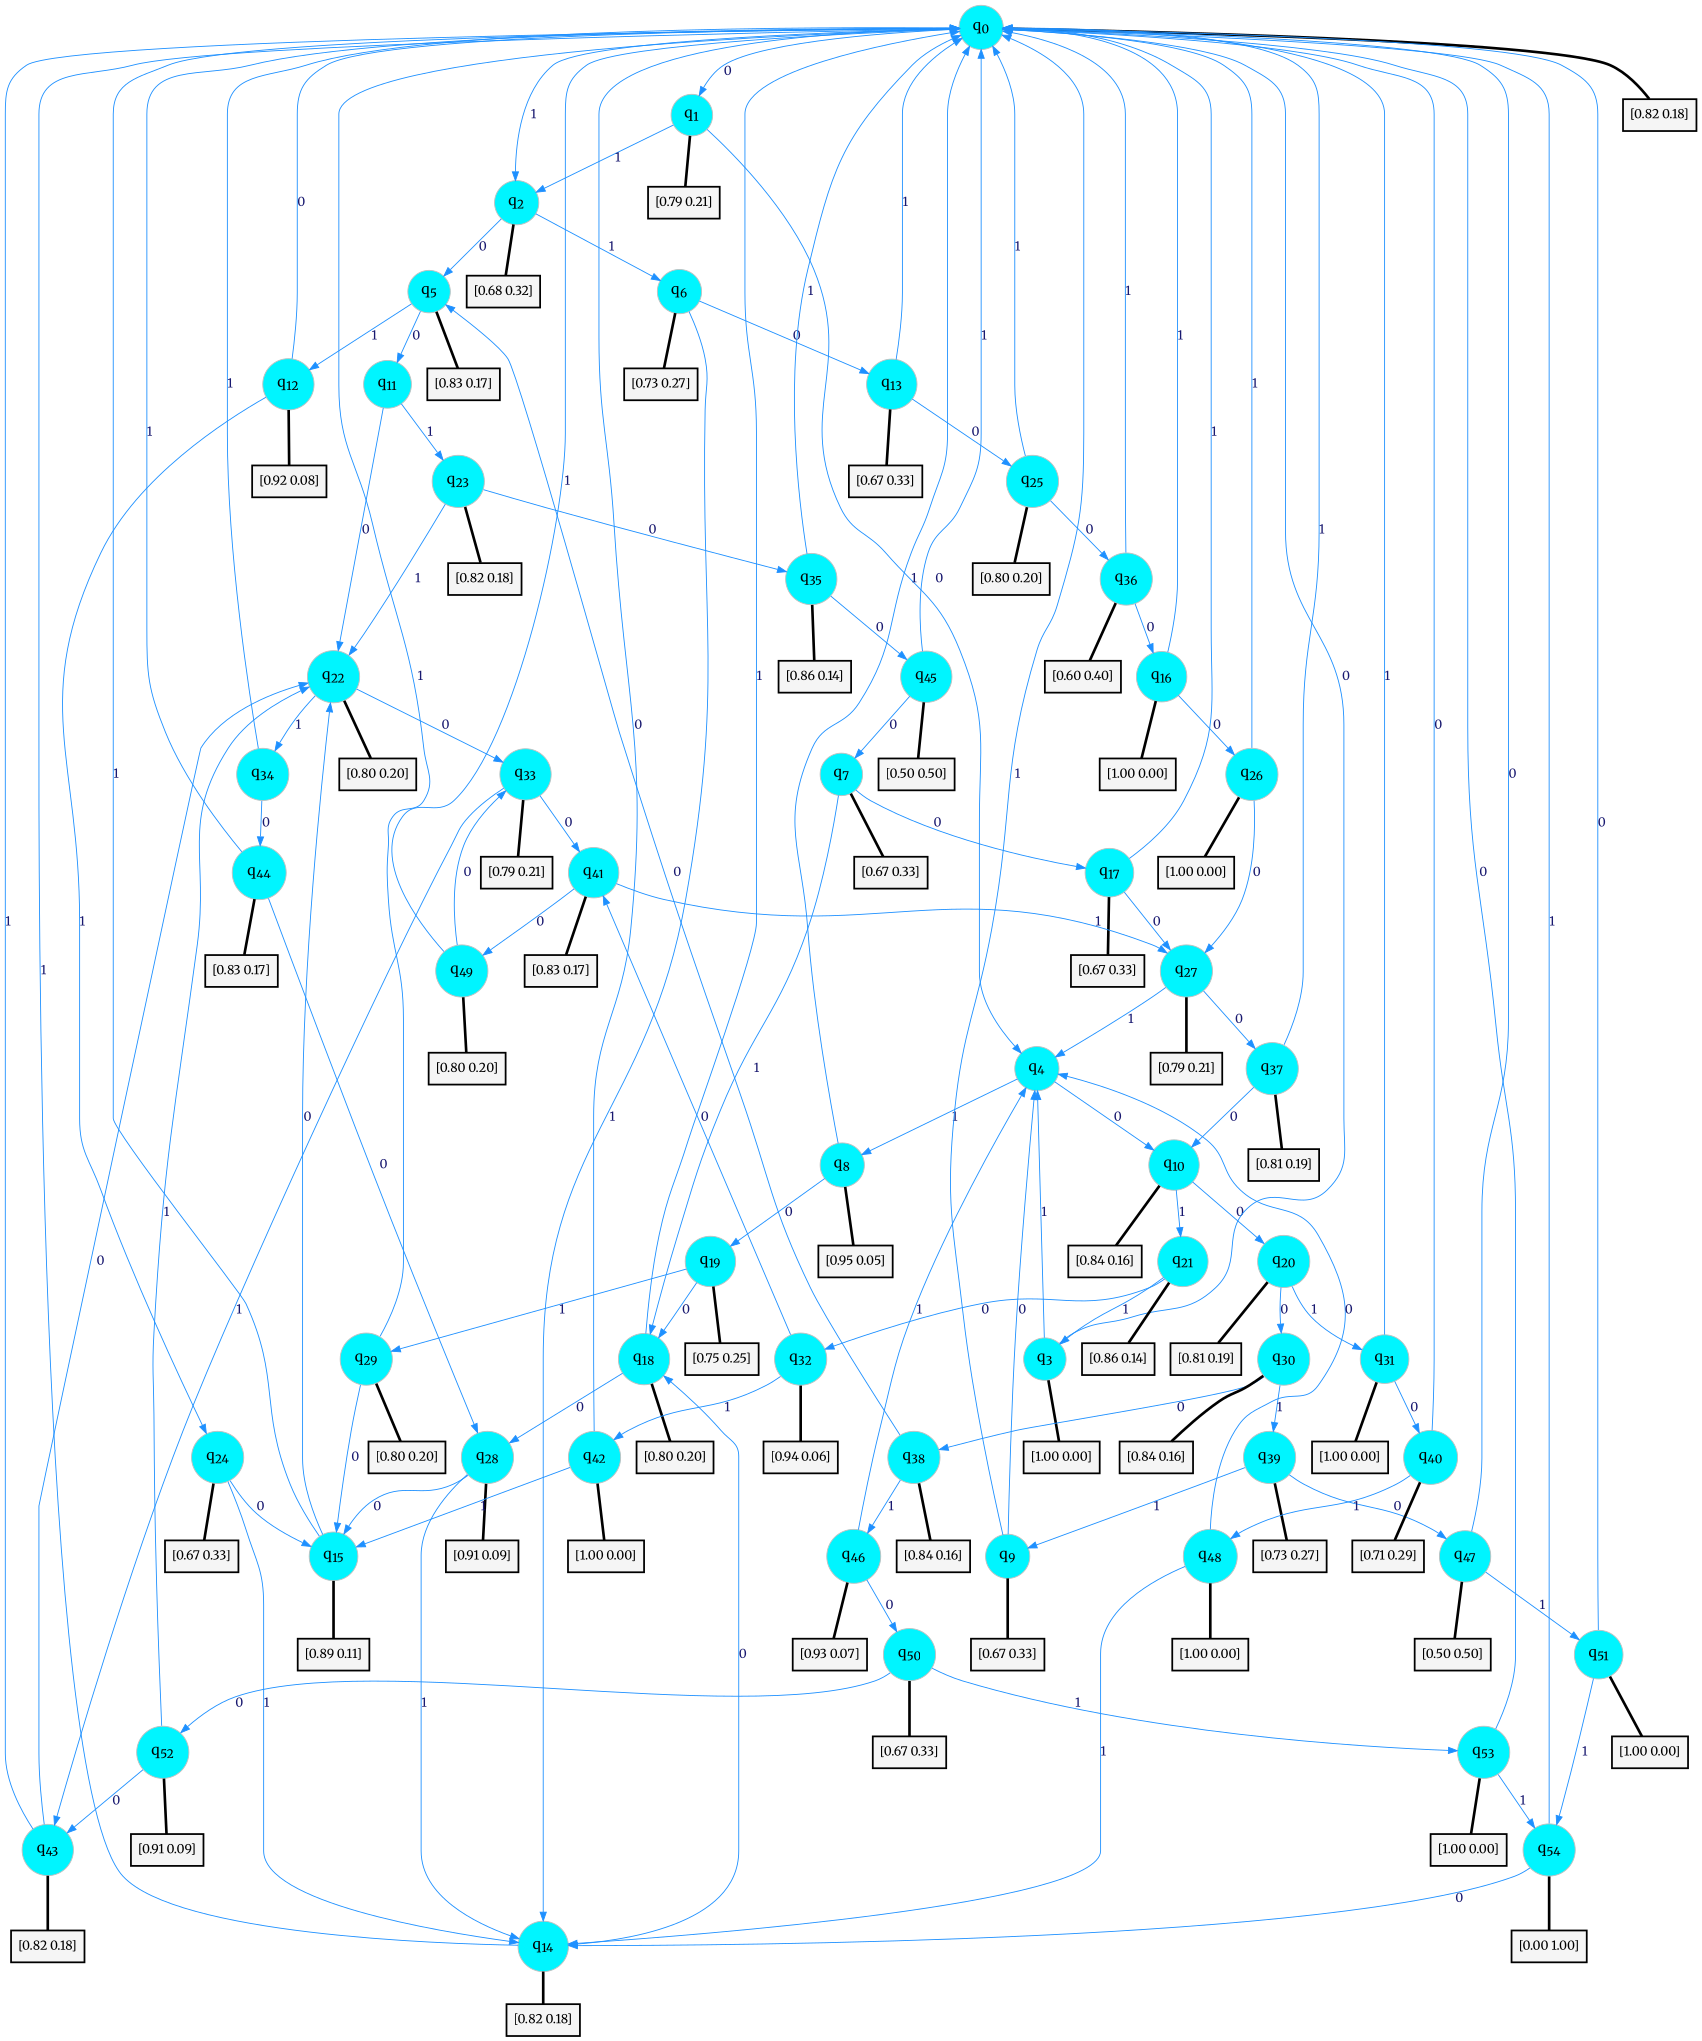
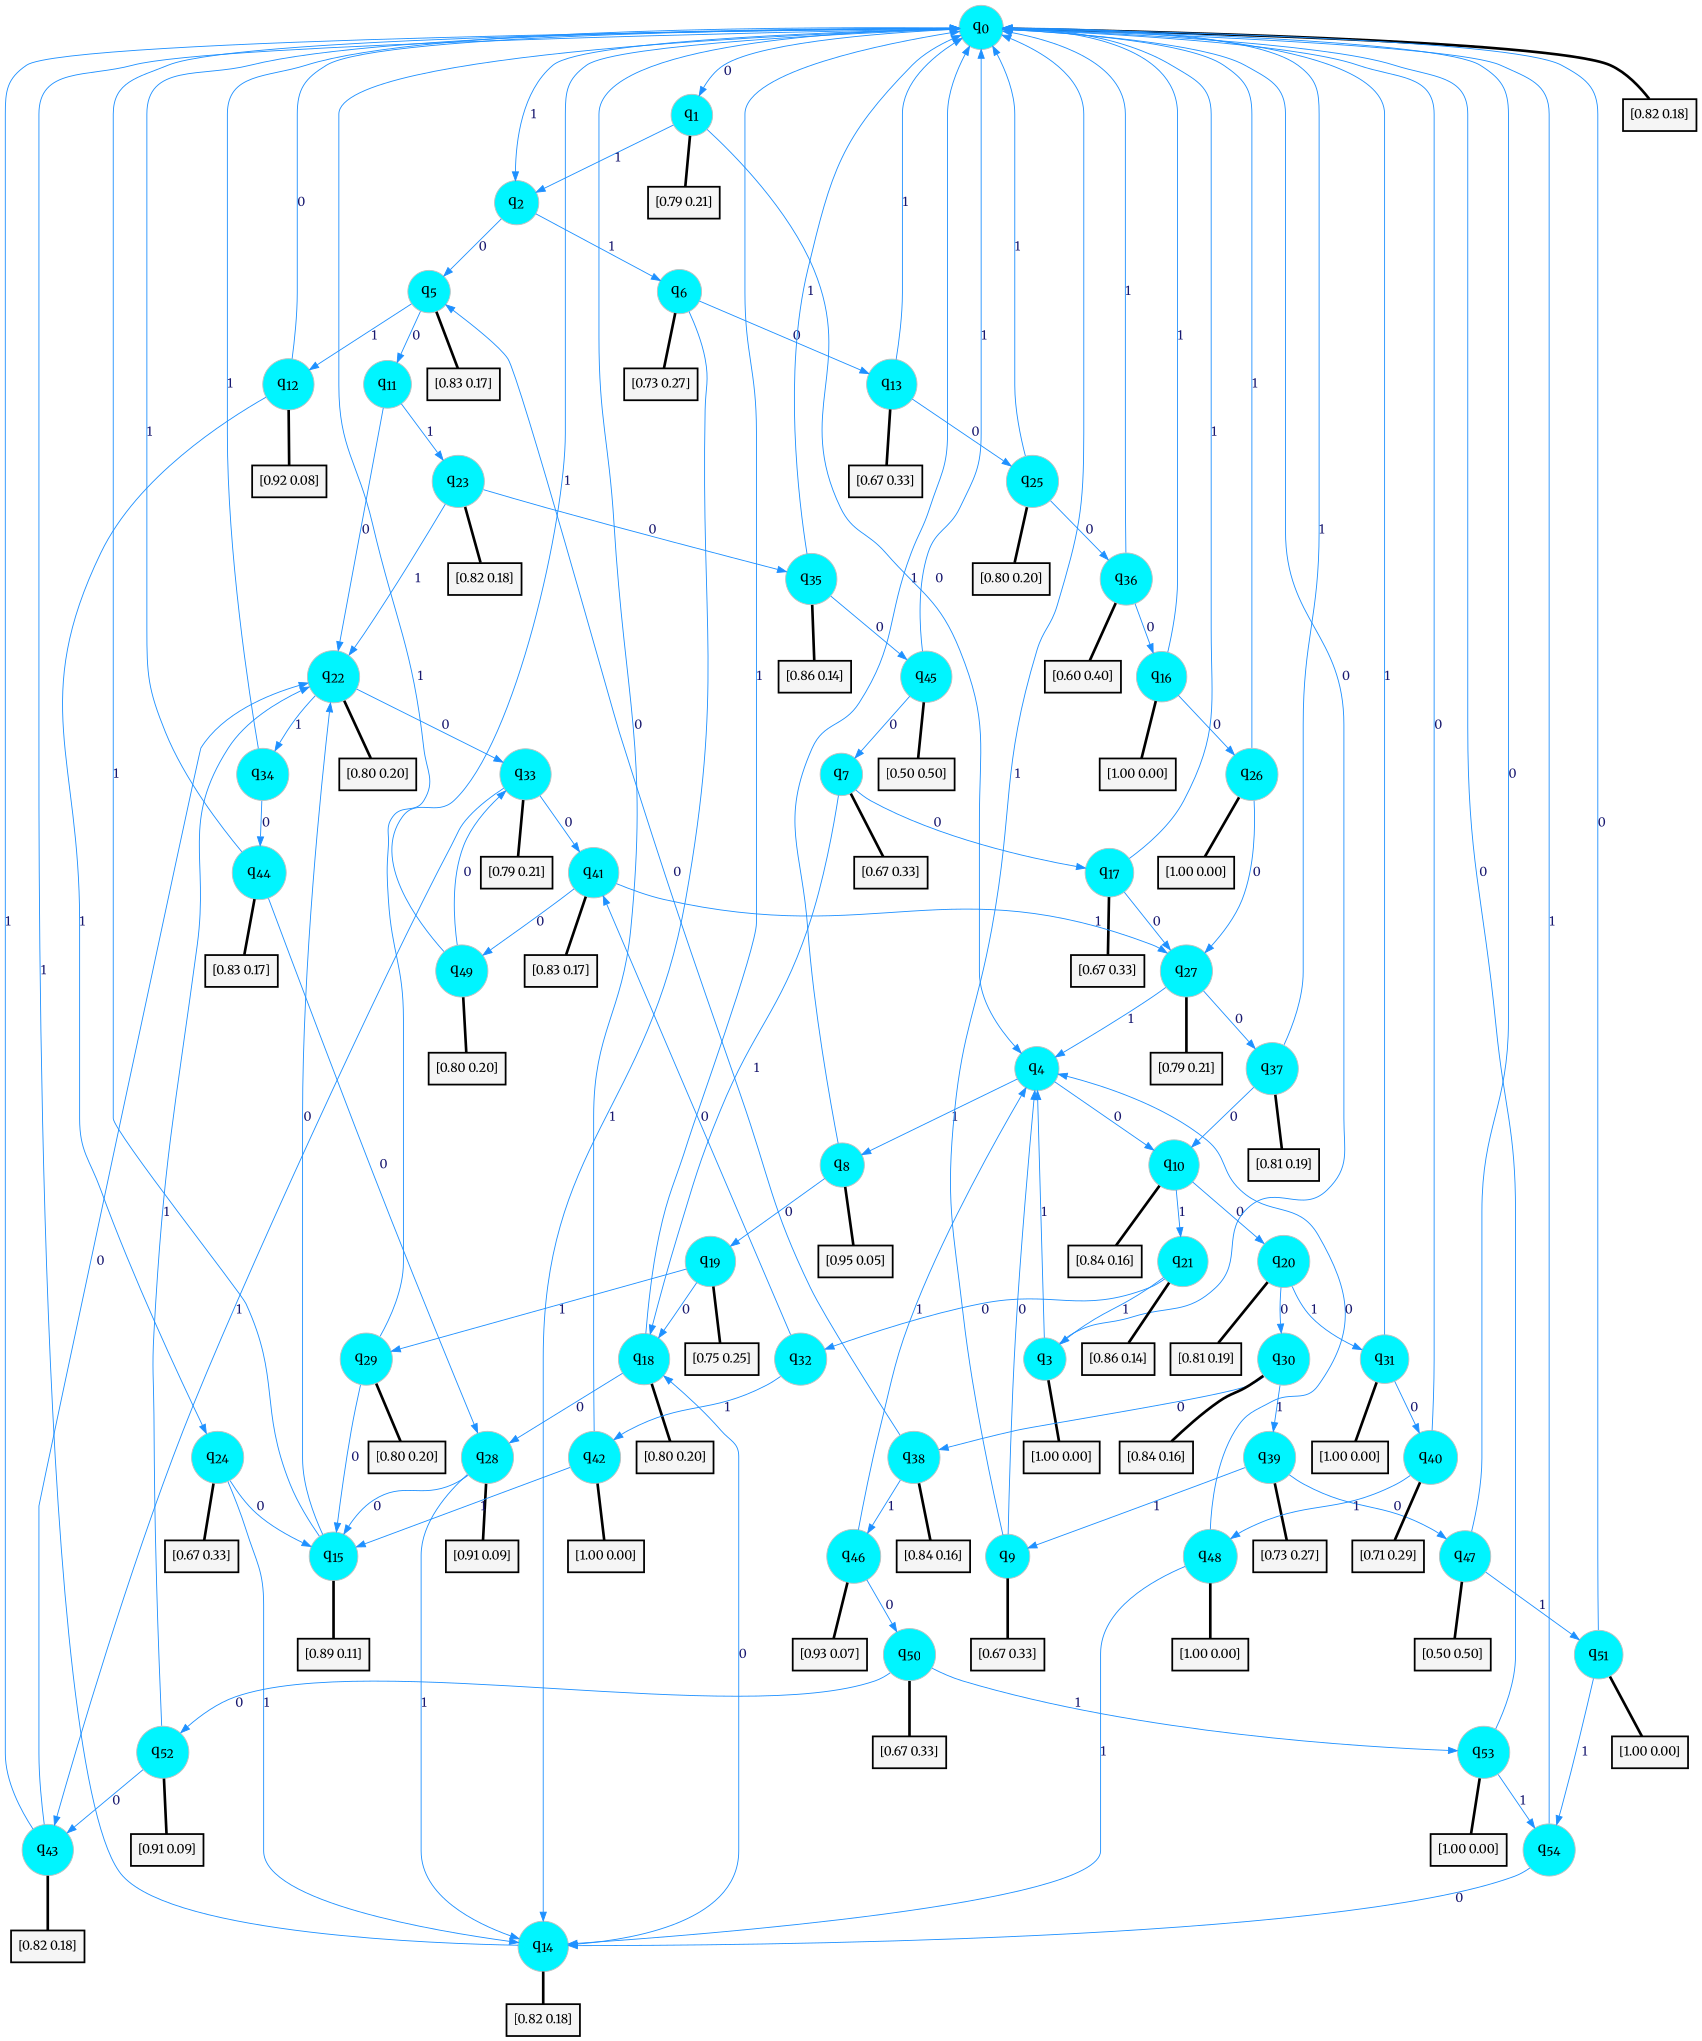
node "[0.68 0.32]": removed
node "[0.94 0.06]": removed
node "[0.00 1.00]": removed
